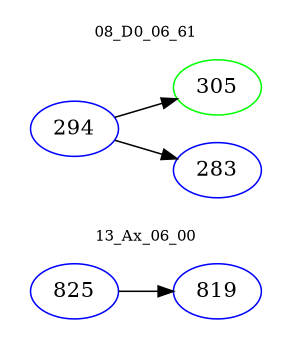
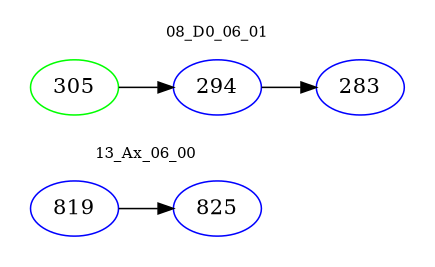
cluster "08_D0_06_61": label "08_D0_06_61" -> "08_D0_06_01"
edge "294" -> "305": reversed
edge "825" -> "819": reversed
